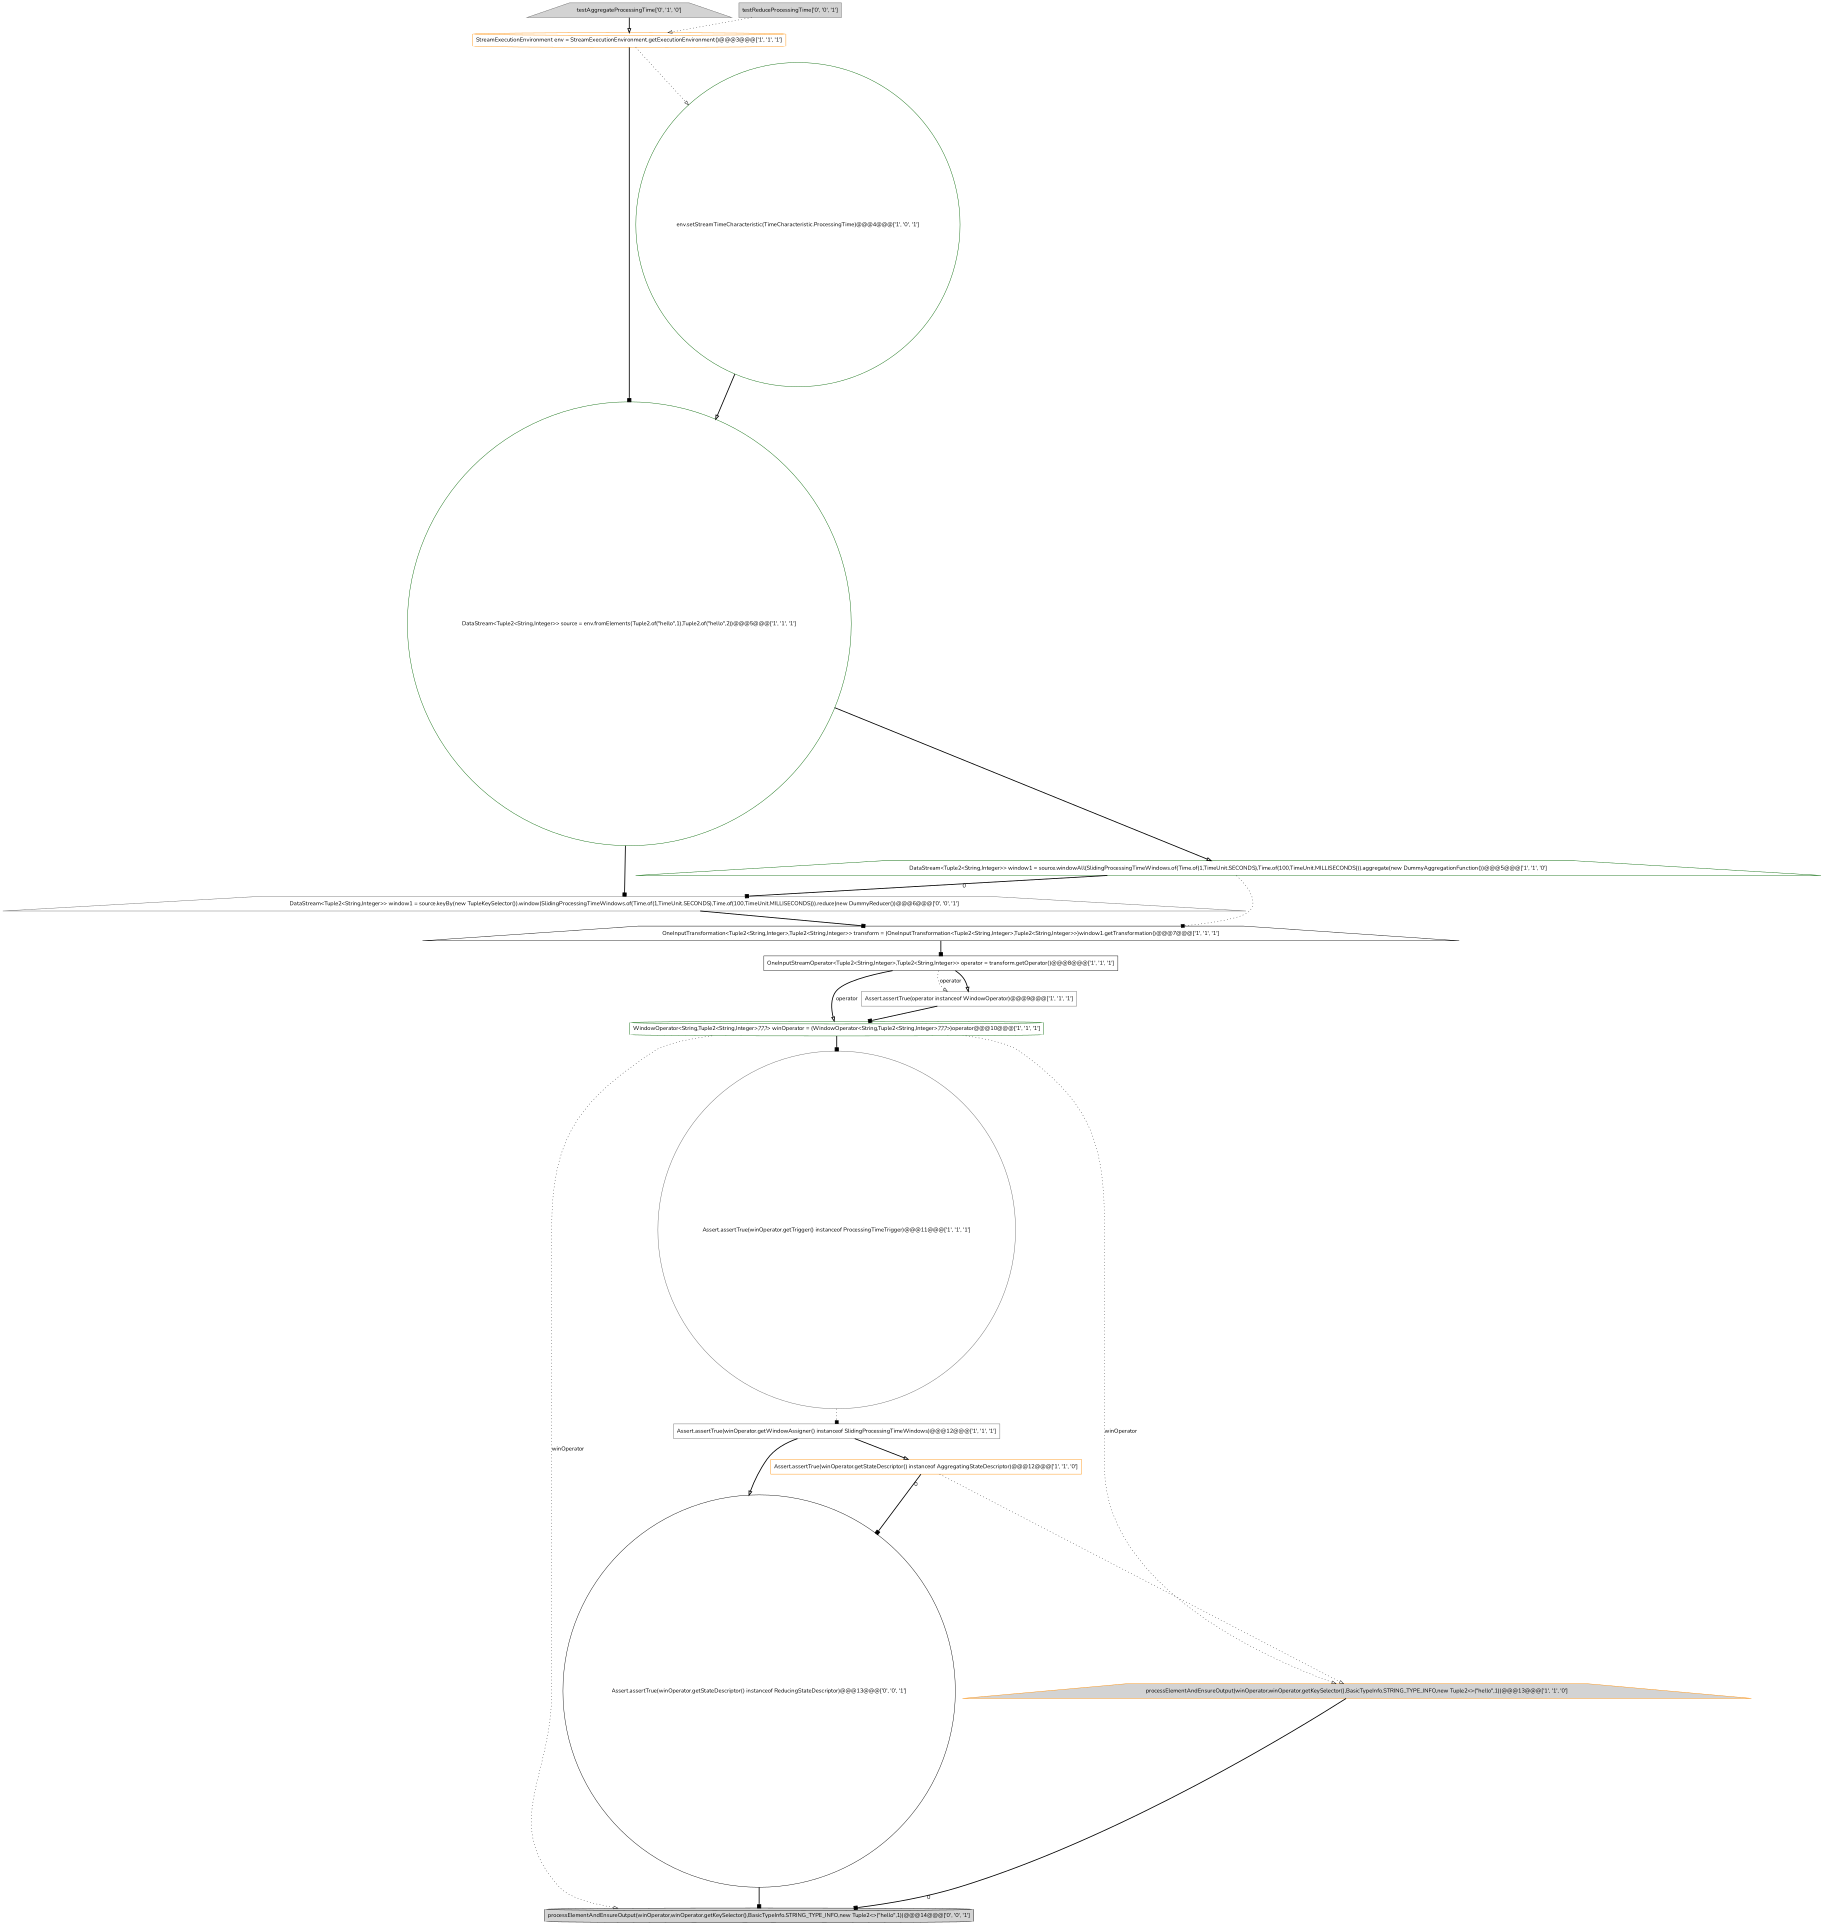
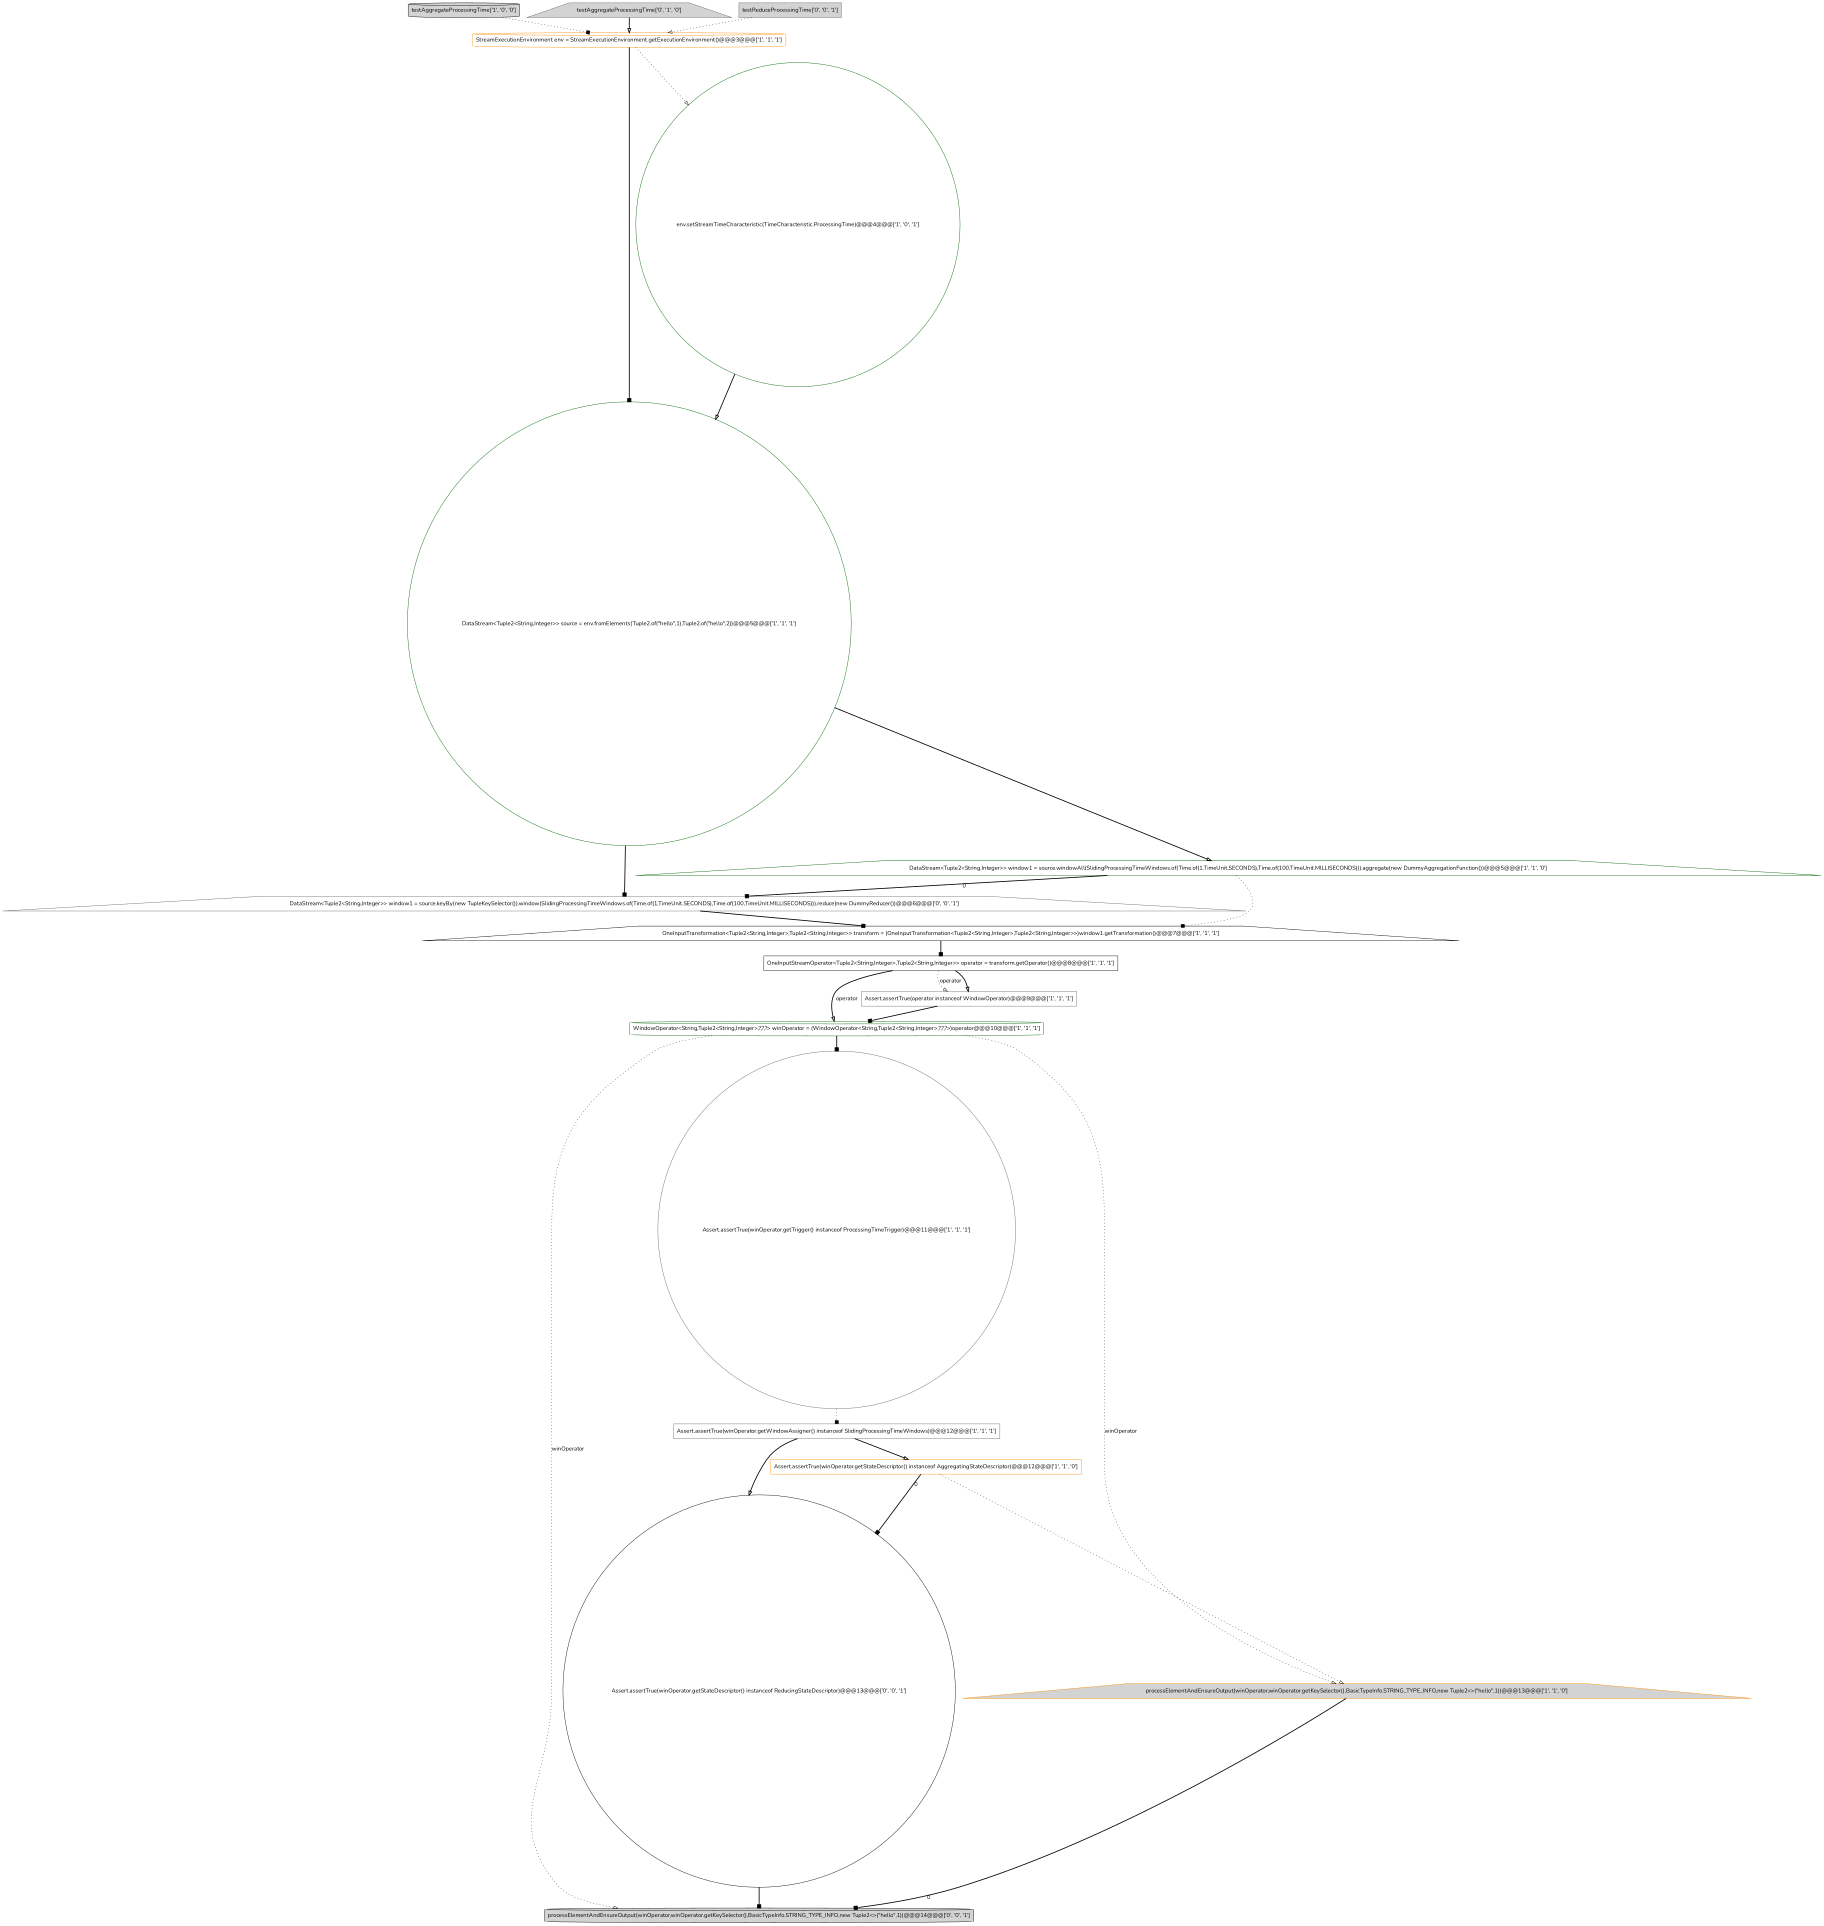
node "testAggregateProcessingTime['1', '0', '0']": added
